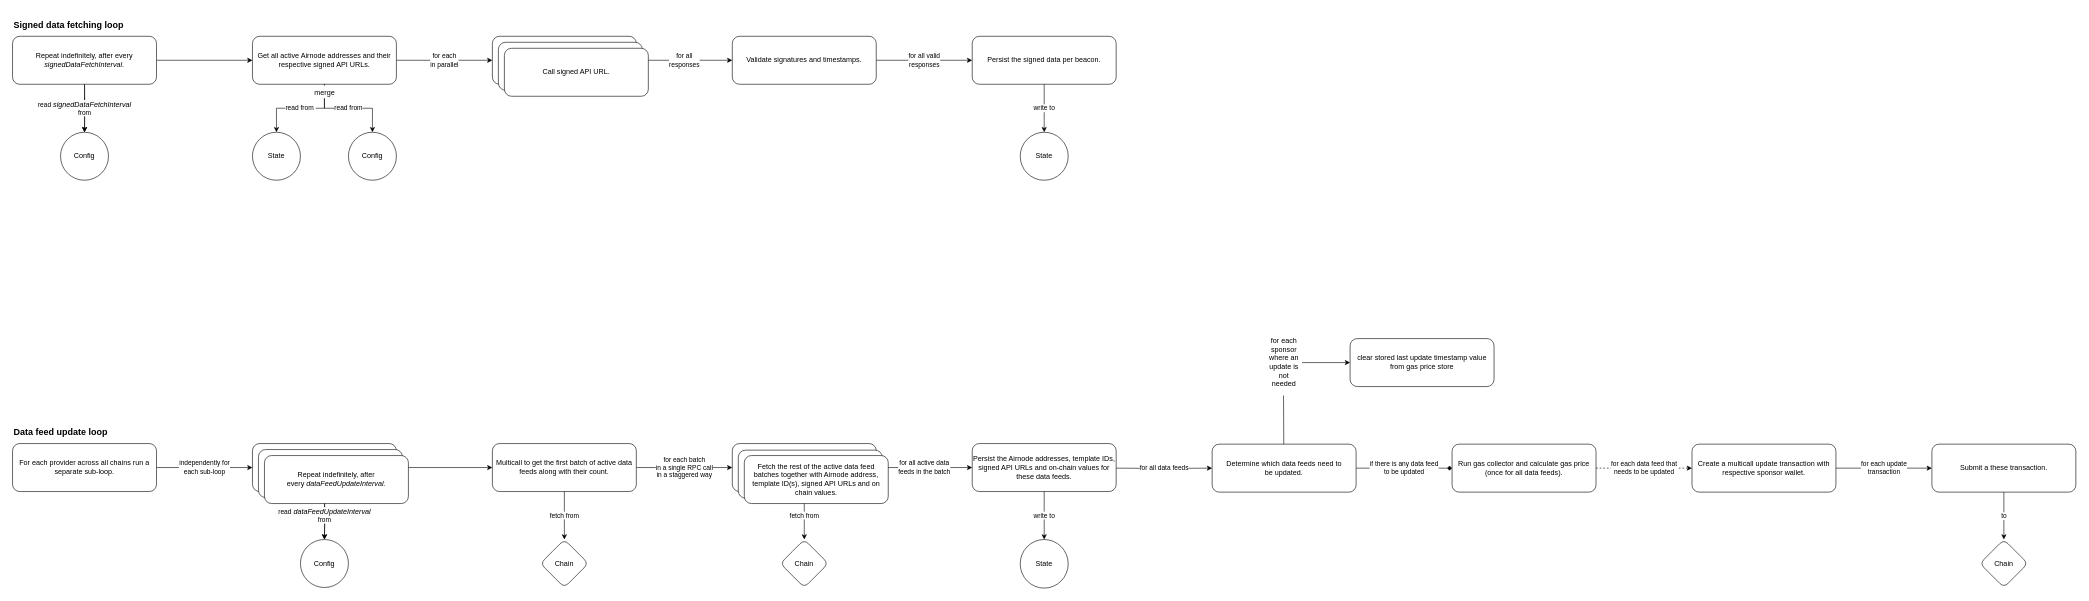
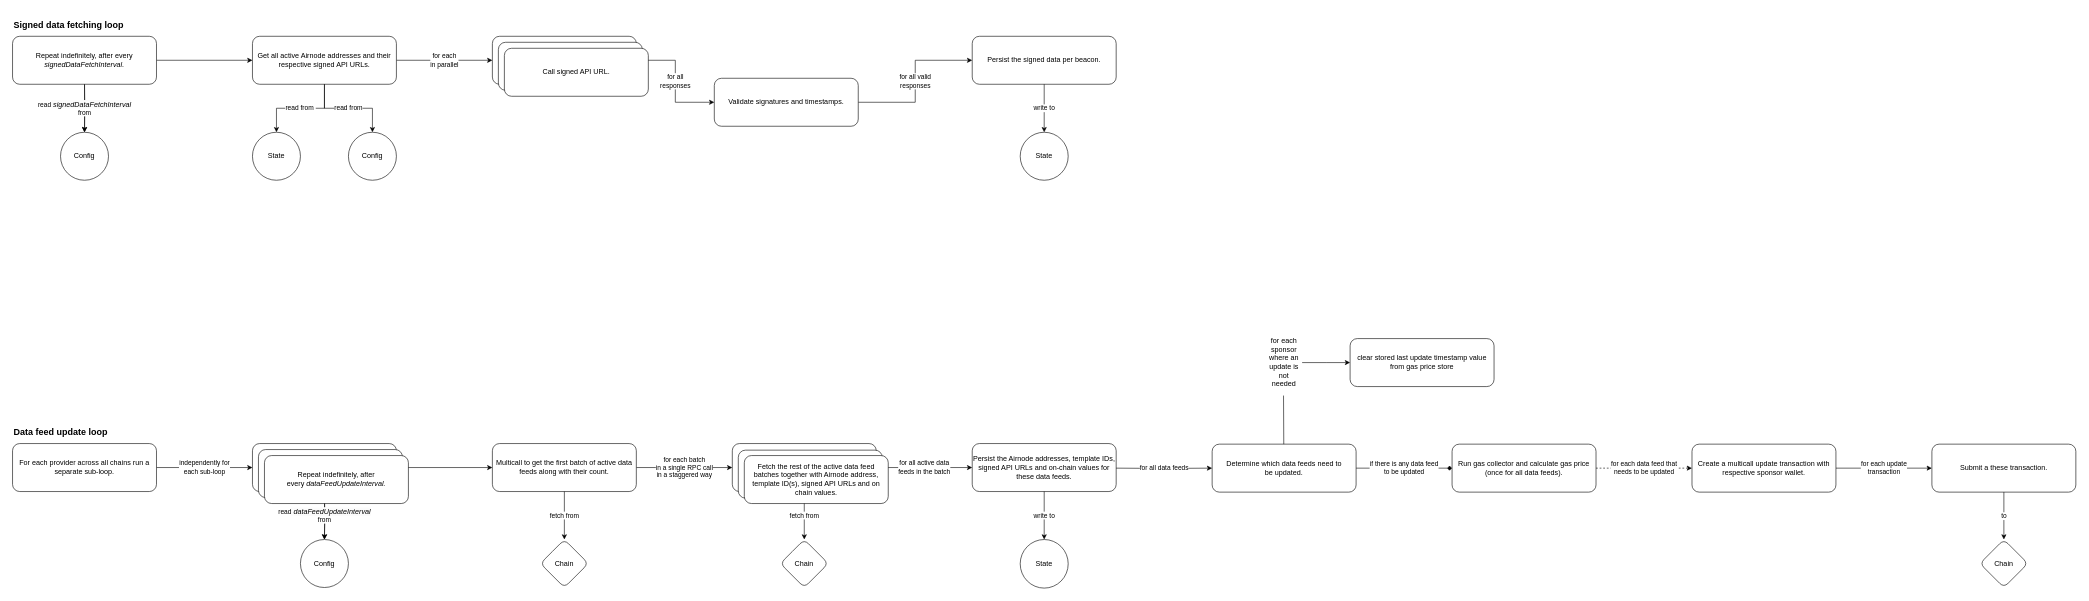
node "Validate signatures and timestamps.": moved (804, 60) -> (786, 102)
node "merge": removed
